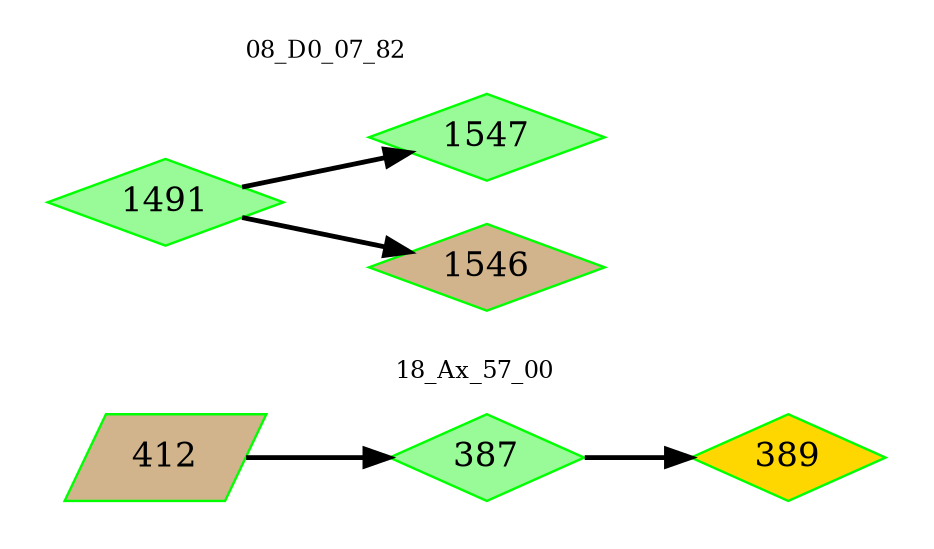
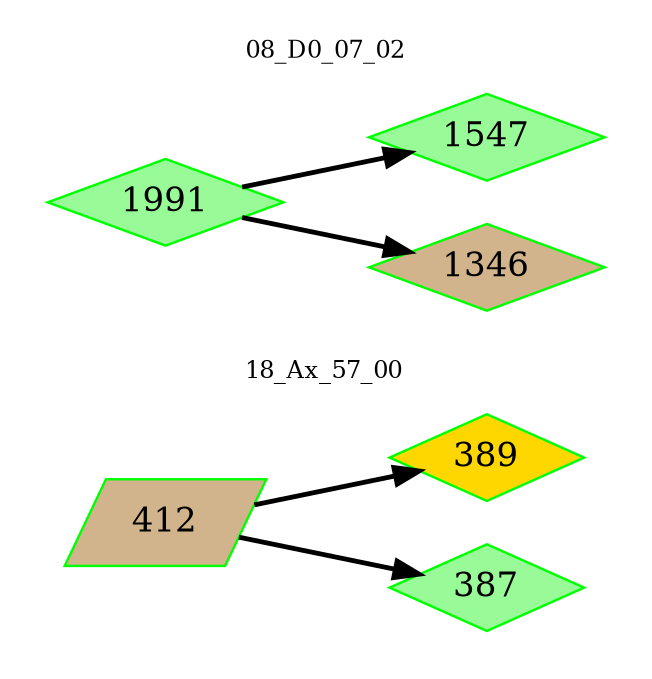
cluster "08_D0_07_82": label "08_D0_07_82" -> "08_D0_07_02"
node "1491": label "1491" -> "1991"
node "1546": label "1546" -> "1346"
edge "387" -> "389": now "412" -> "389"
